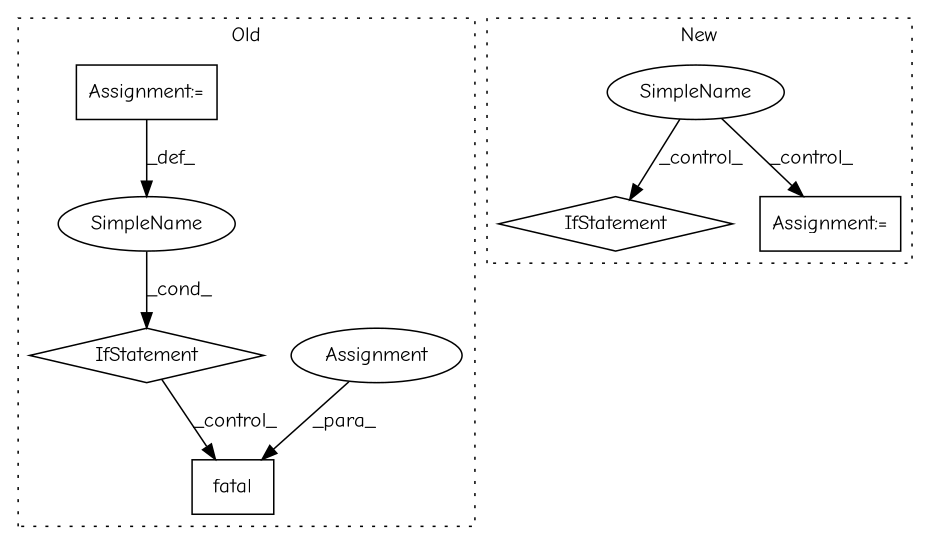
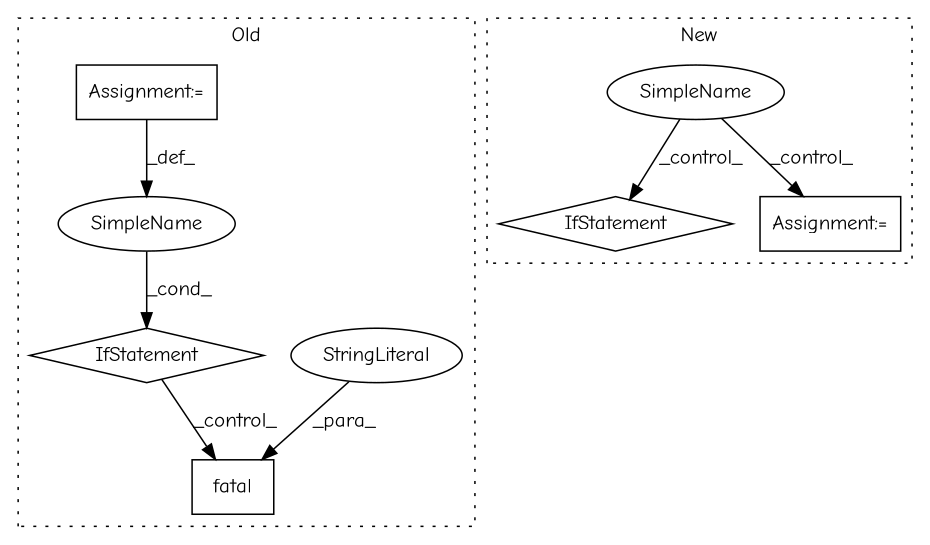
node "Assignment": label "Assignment" -> "StringLiteral"
